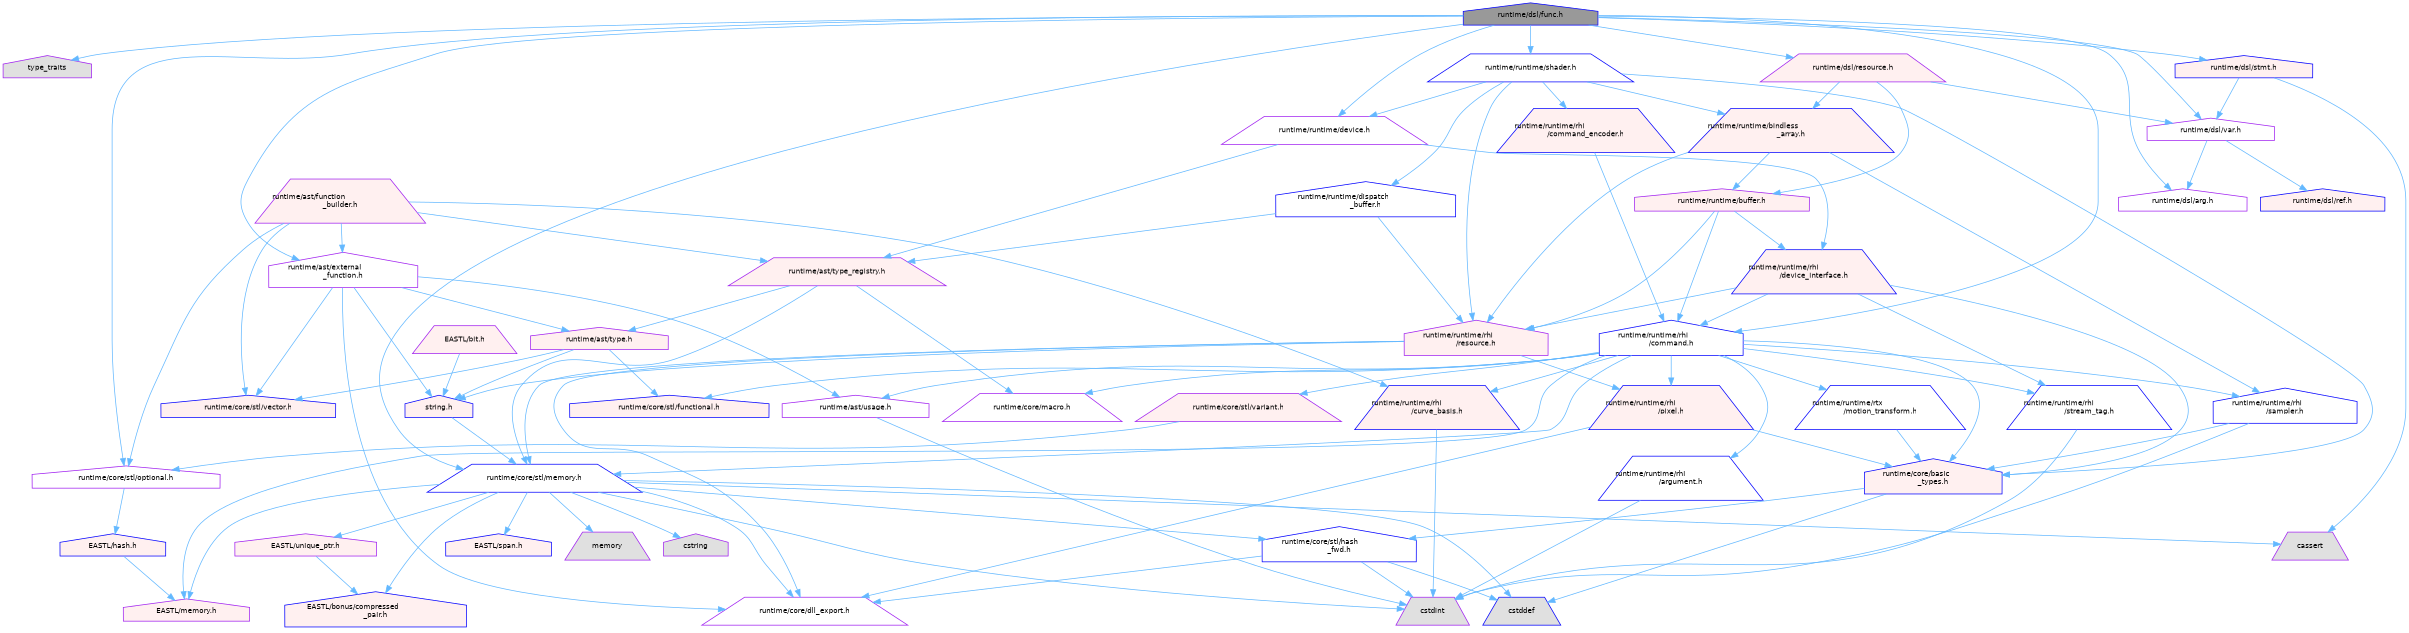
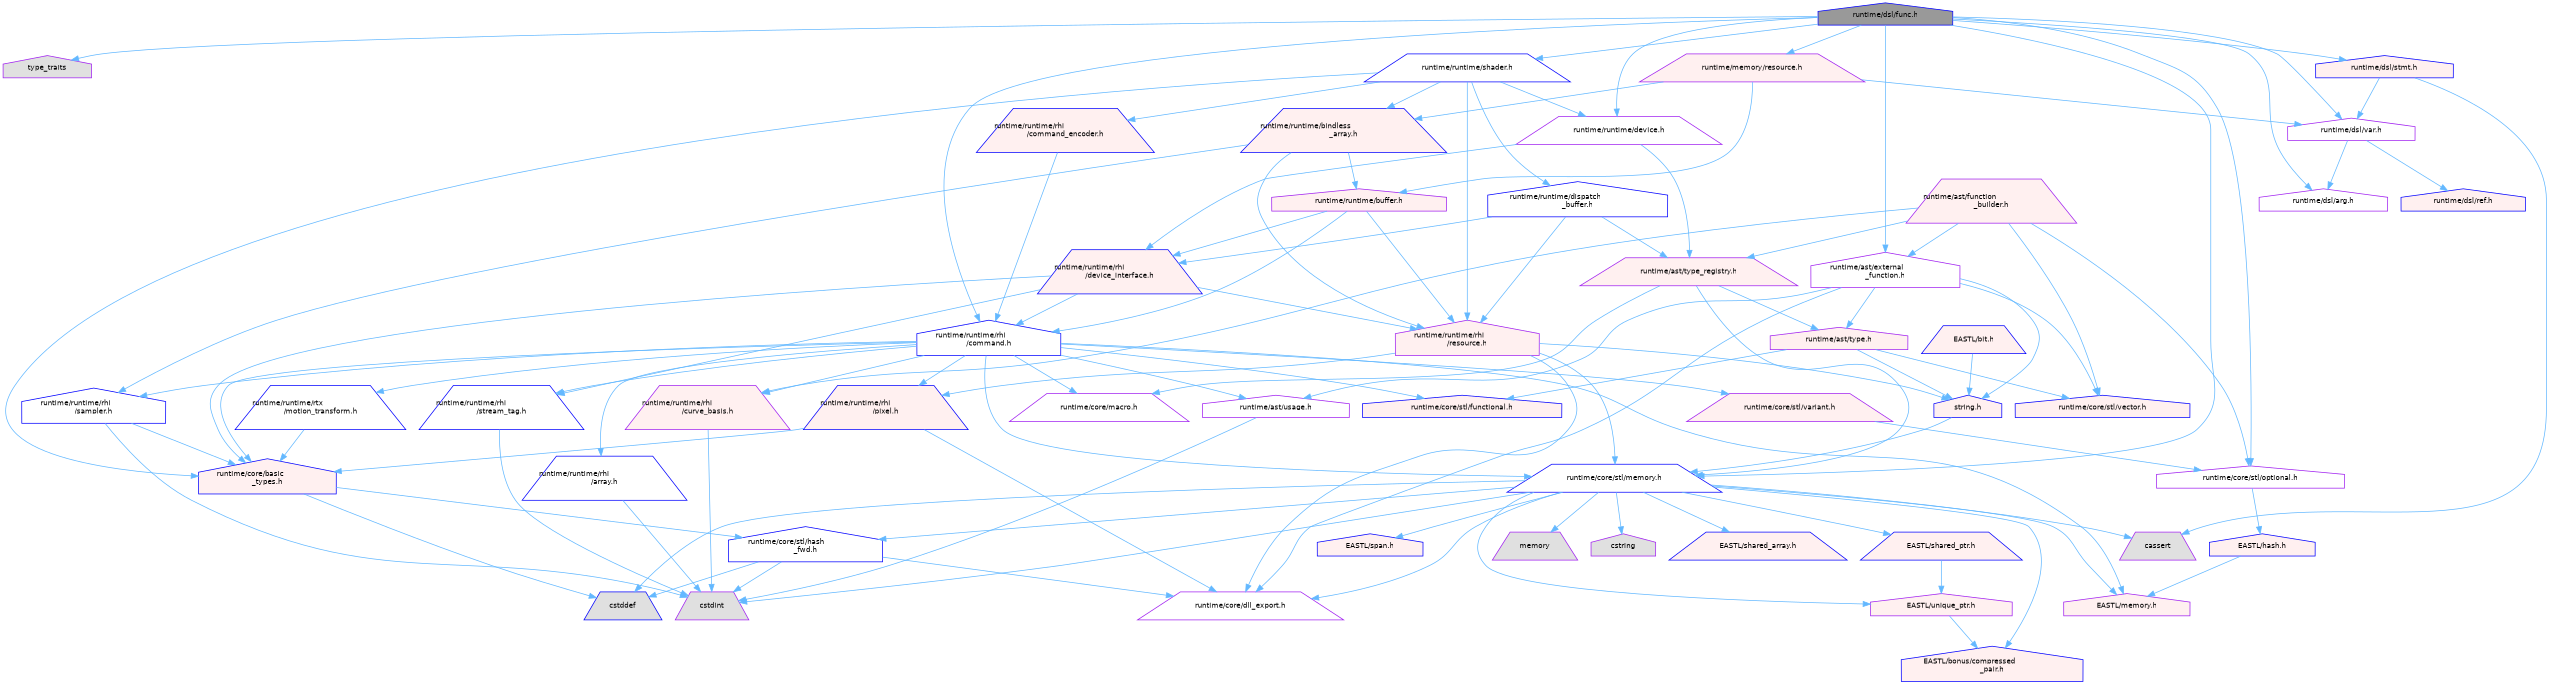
node "runtime/dsl/resource.h": label "runtime/dsl/resource.h" -> "runtime/memory/resource.h"
edge "runtime/runtime/dispatch _buffer.h" -> "runtime/runtime/rhi /device_interface.h": added
node "EASTL/bit.h": color purple -> blue
node "runtime/runtime/rhi /curve_basis.h": color blue -> purple
node "runtime/runtime/rhi /argument.h": label "runtime/runtime/rhi /argument.h" -> "runtime/runtime/rhi /array.h"
node "EASTL/shared_array.h": added
node "EASTL/shared_ptr.h": added
